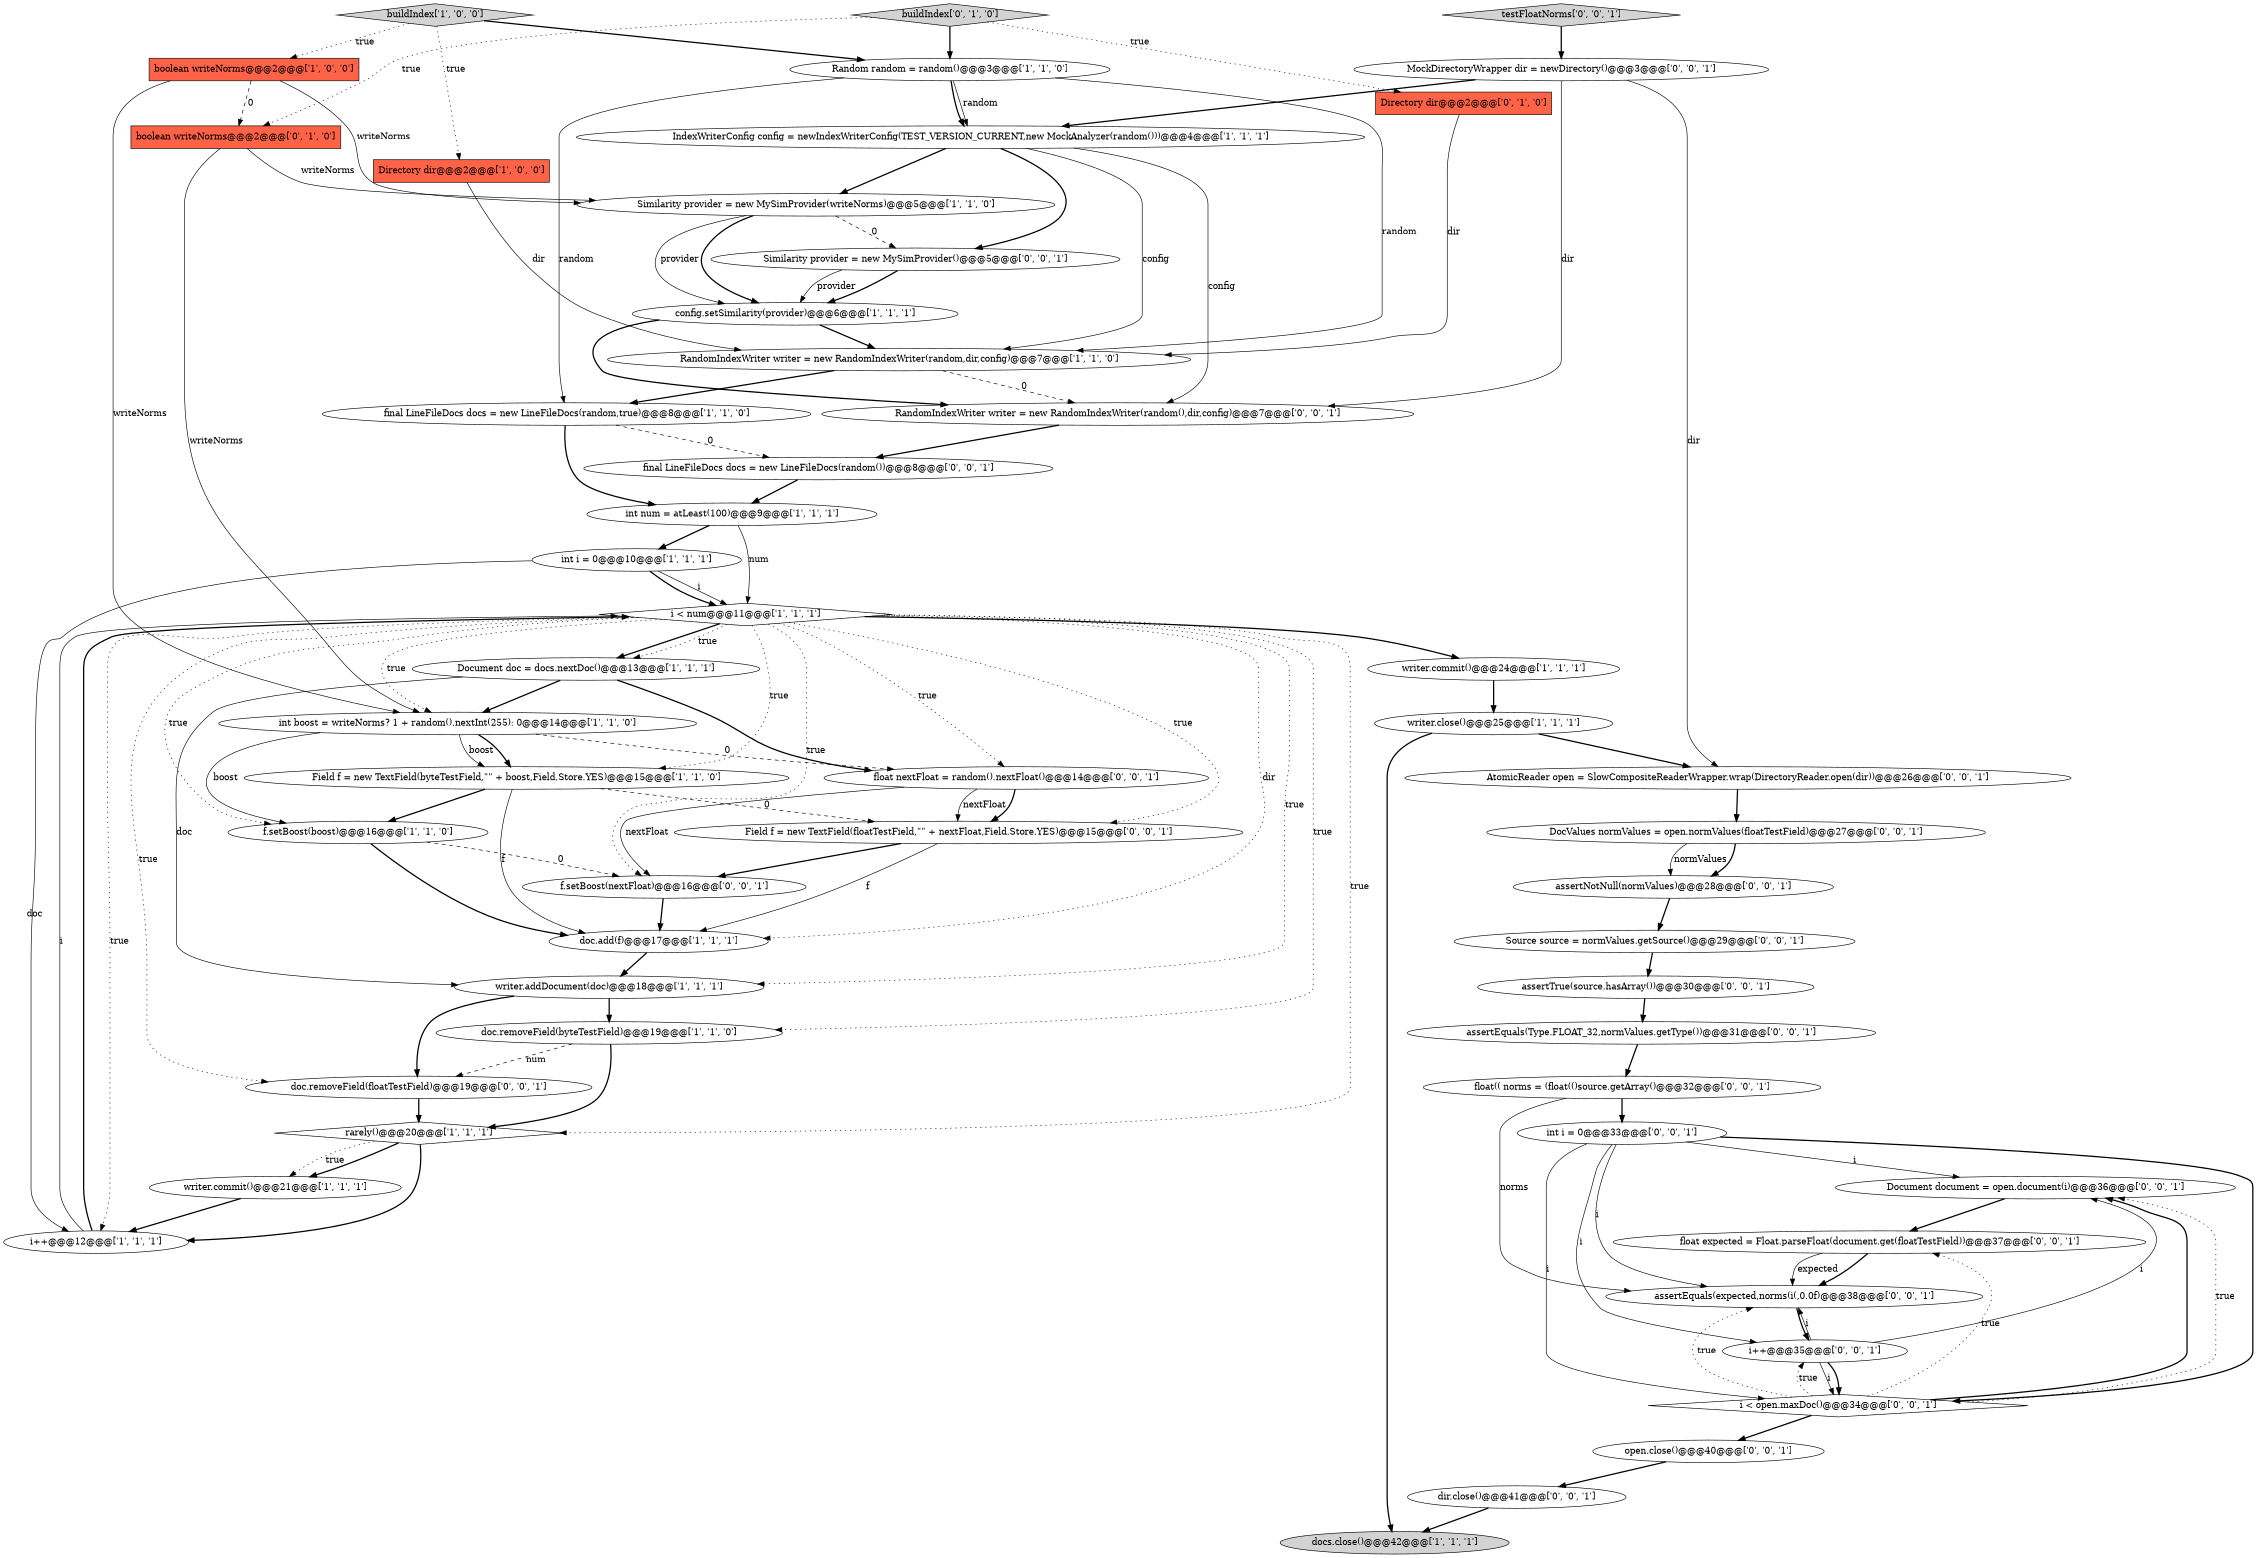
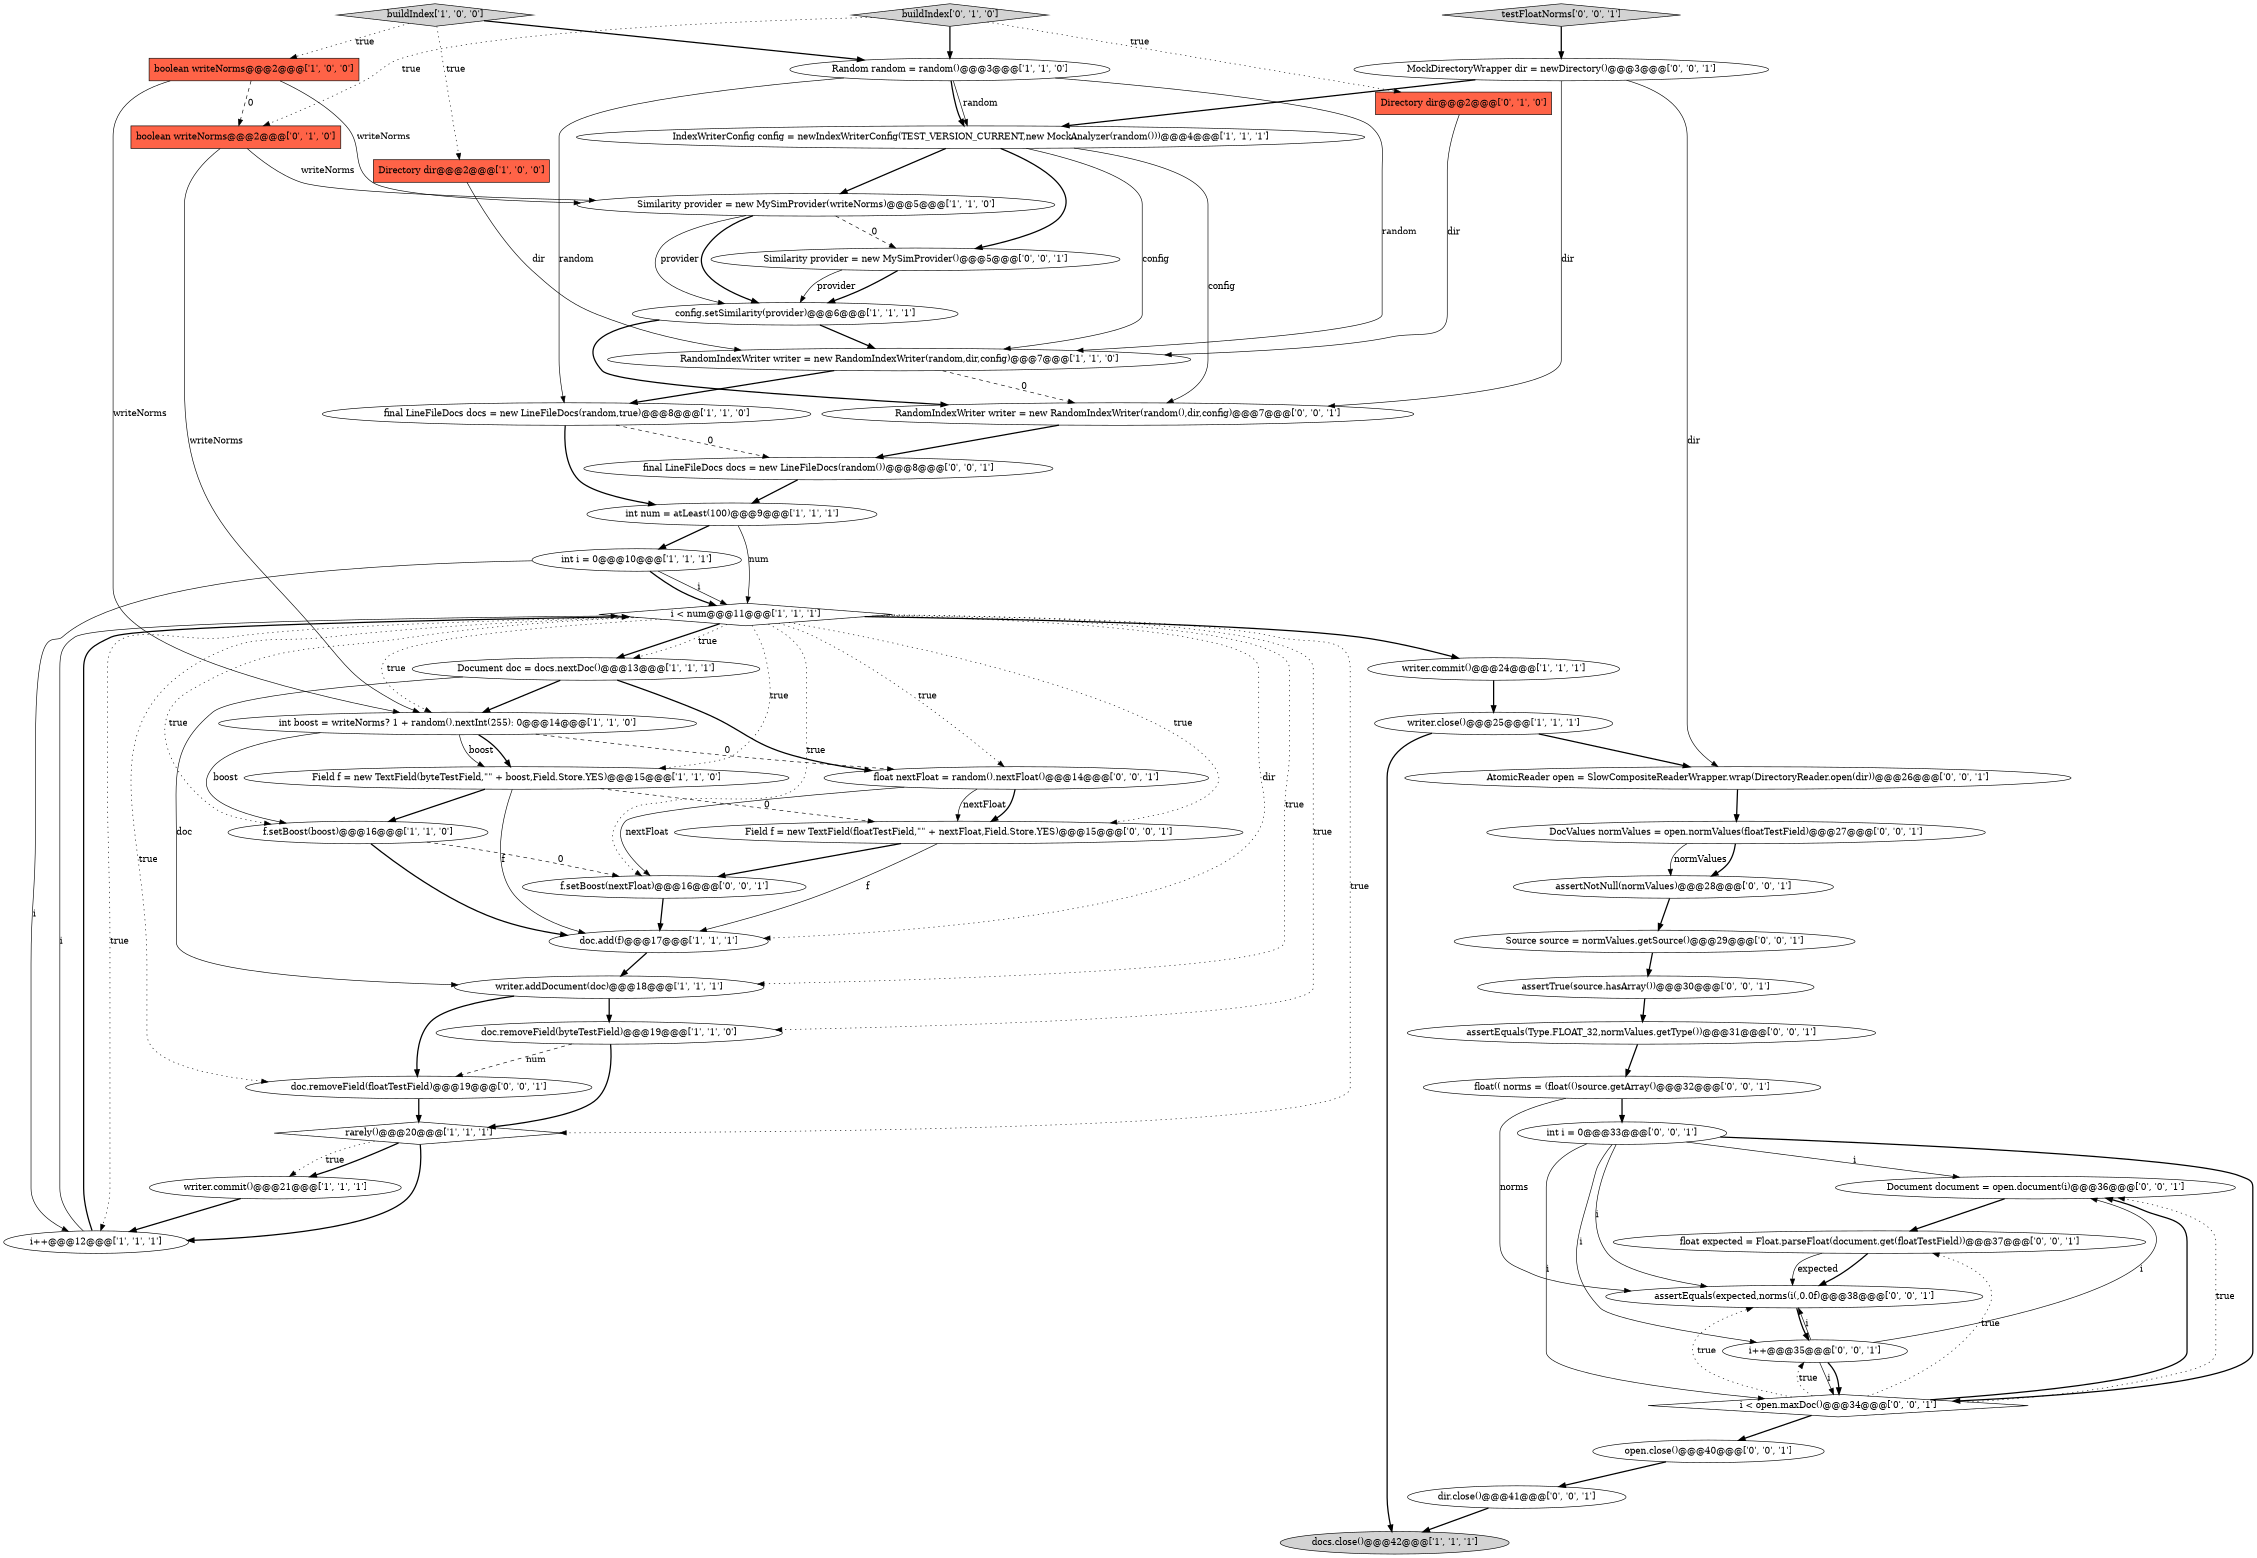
edge "int i = 0@@@10@@@['1', '1', '1']" -> "i++@@@12@@@['1', '1', '1']": label "doc" -> "i"
